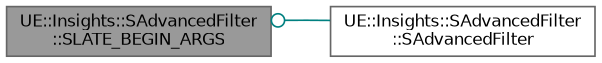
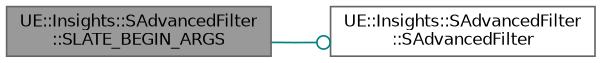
edge "UE::Insights::SAdvancedFilter ::SAdvancedFilter" -> "UE::Insights::SAdvancedFilter ::SLATE_BEGIN_ARGS": reversed
